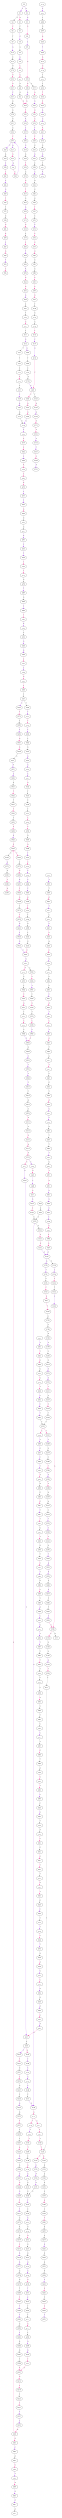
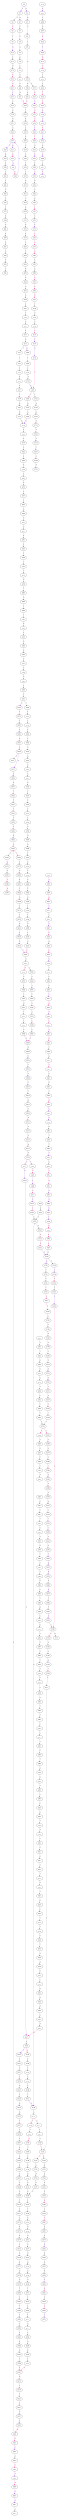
edge "S415" -> "S421": now "S409" -> "S421"
node "S299": removed
